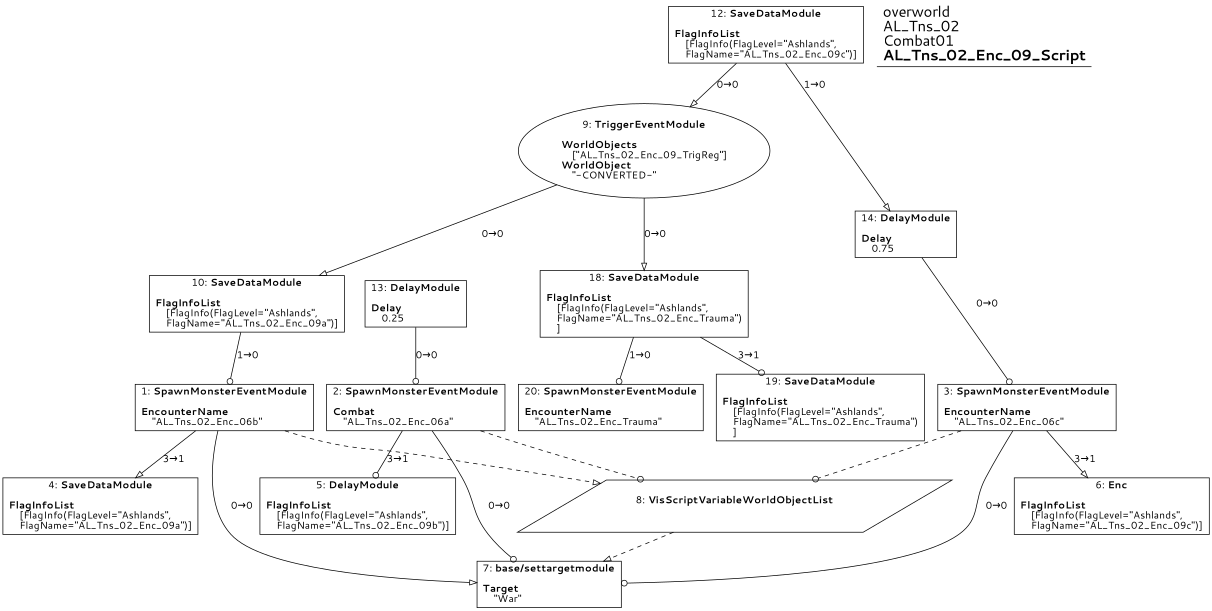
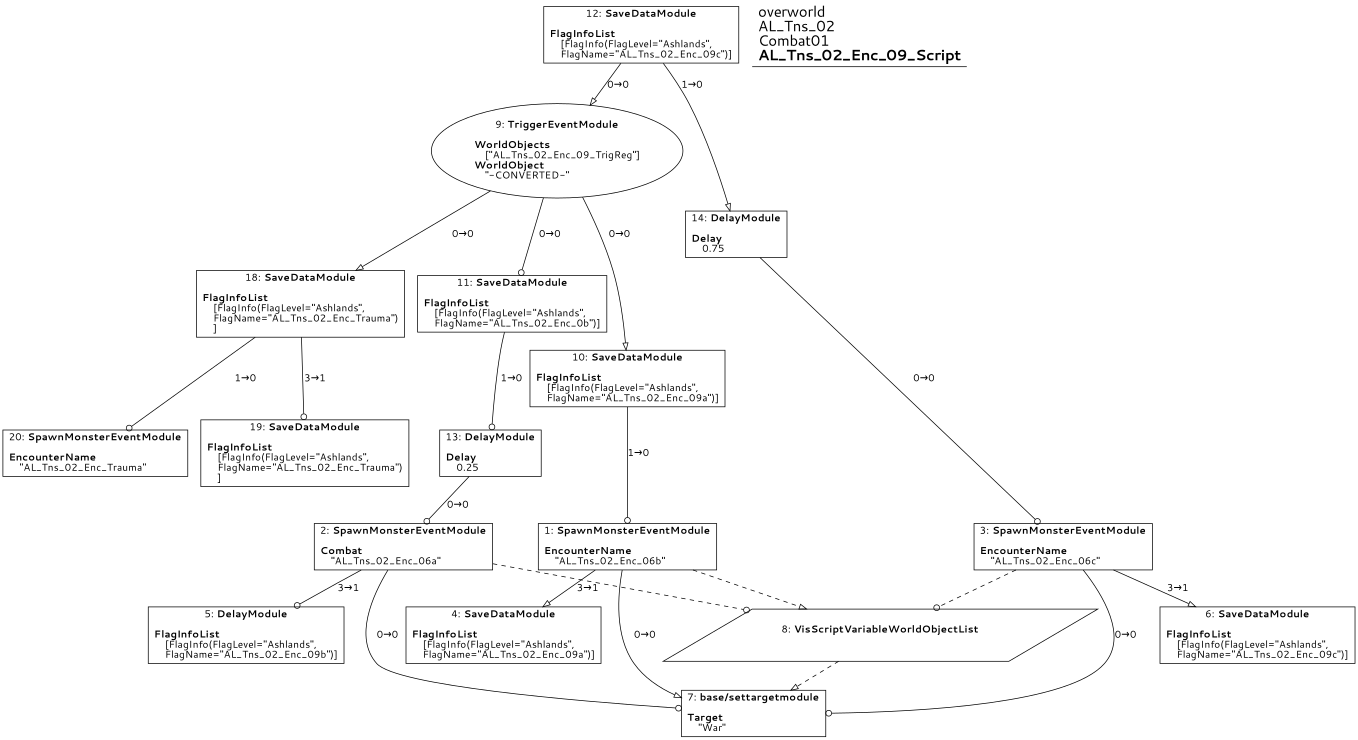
node "11:": added
node "6:": text "Enc" -> "SaveDataModule"
